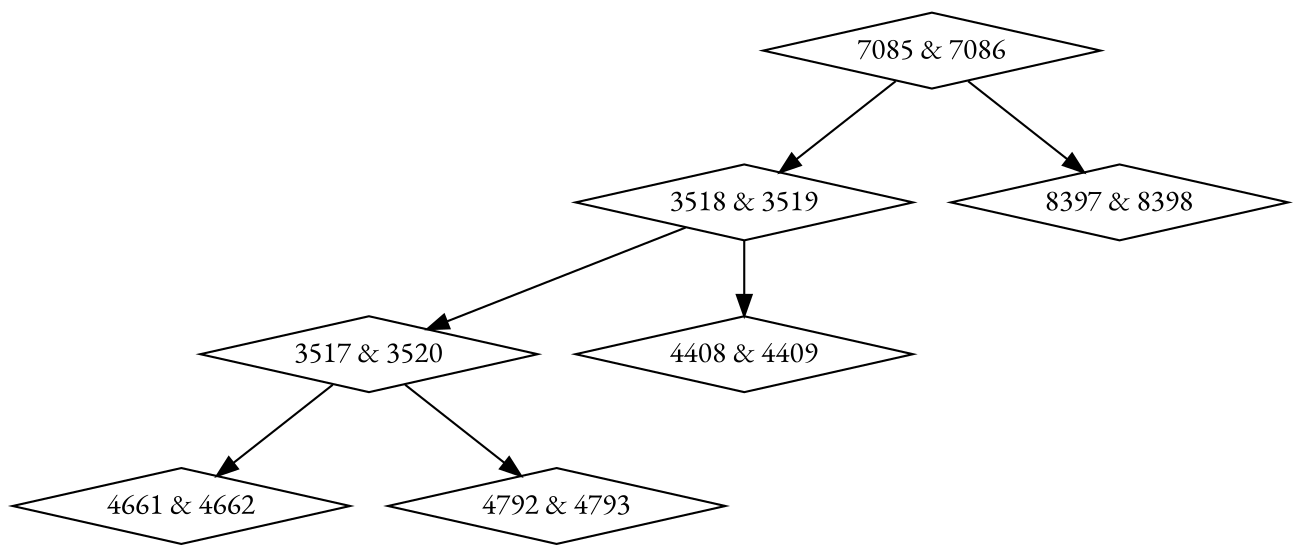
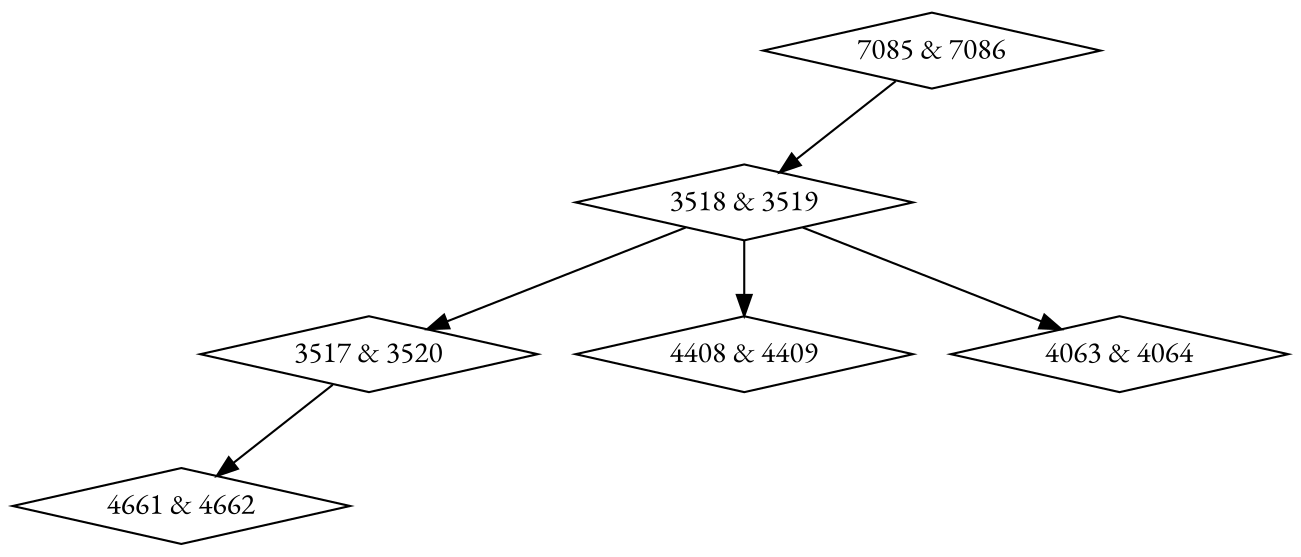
node "8397 & 8398": removed
node "4063 & 4064": added
node "4792 & 4793": removed
